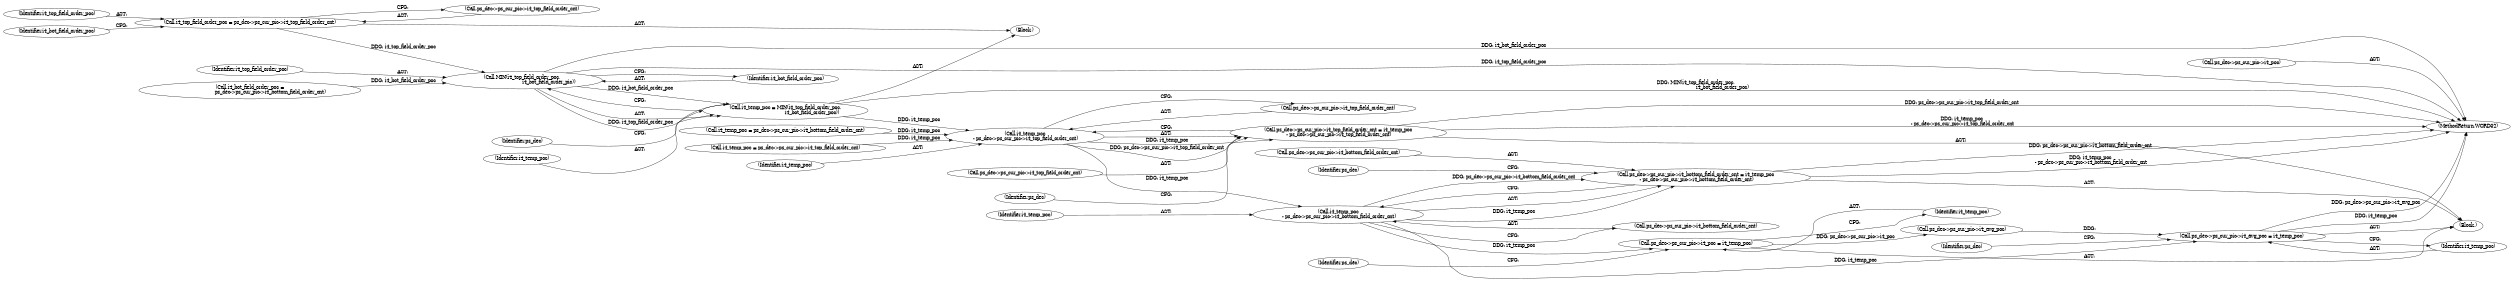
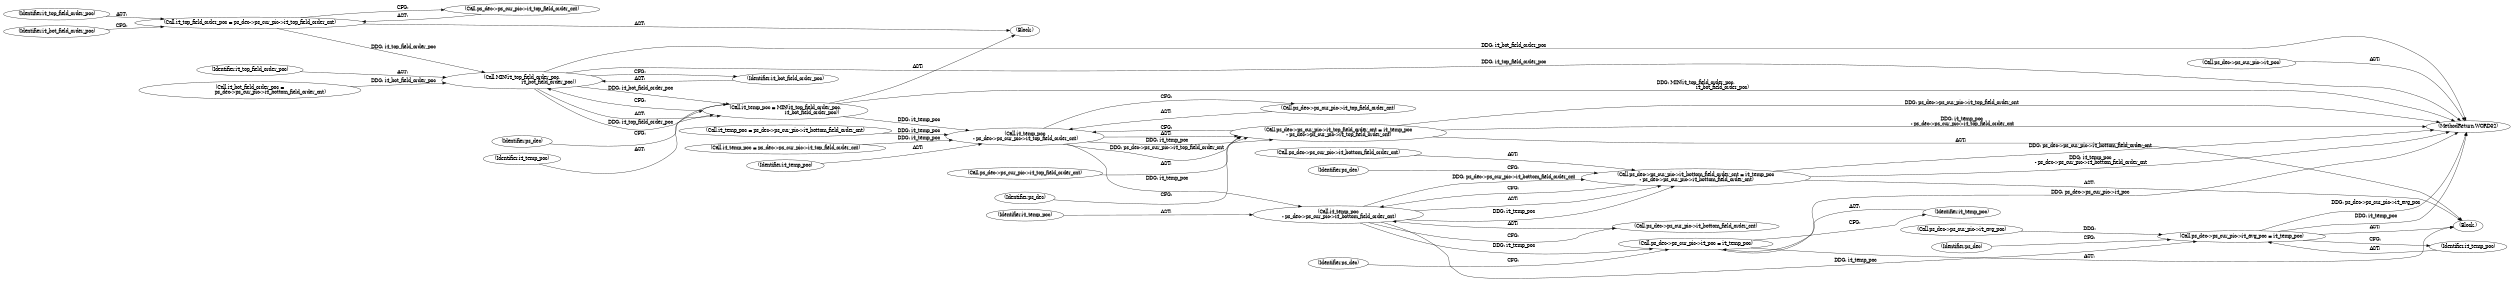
node "(Call,MIN(i4_top_field_order_poc, i4_bot_field_order_pic))": label "(Call,MIN(i4_top_field_order_poc, i4_bot_field_order_pic))" -> "(Call,MIN(i4_top_field_order_poc, i4_bot_field_order_poc))"
edge "(Call,ps_dec->ps_cur_pic->i4_poc = i4_temp_poc)" -> "(Call,ps_dec->ps_cur_pic->i4_avg_poc)": now "(Call,ps_dec->ps_cur_pic->i4_poc = i4_temp_poc)" -> "(MethodReturn,WORD32)"
